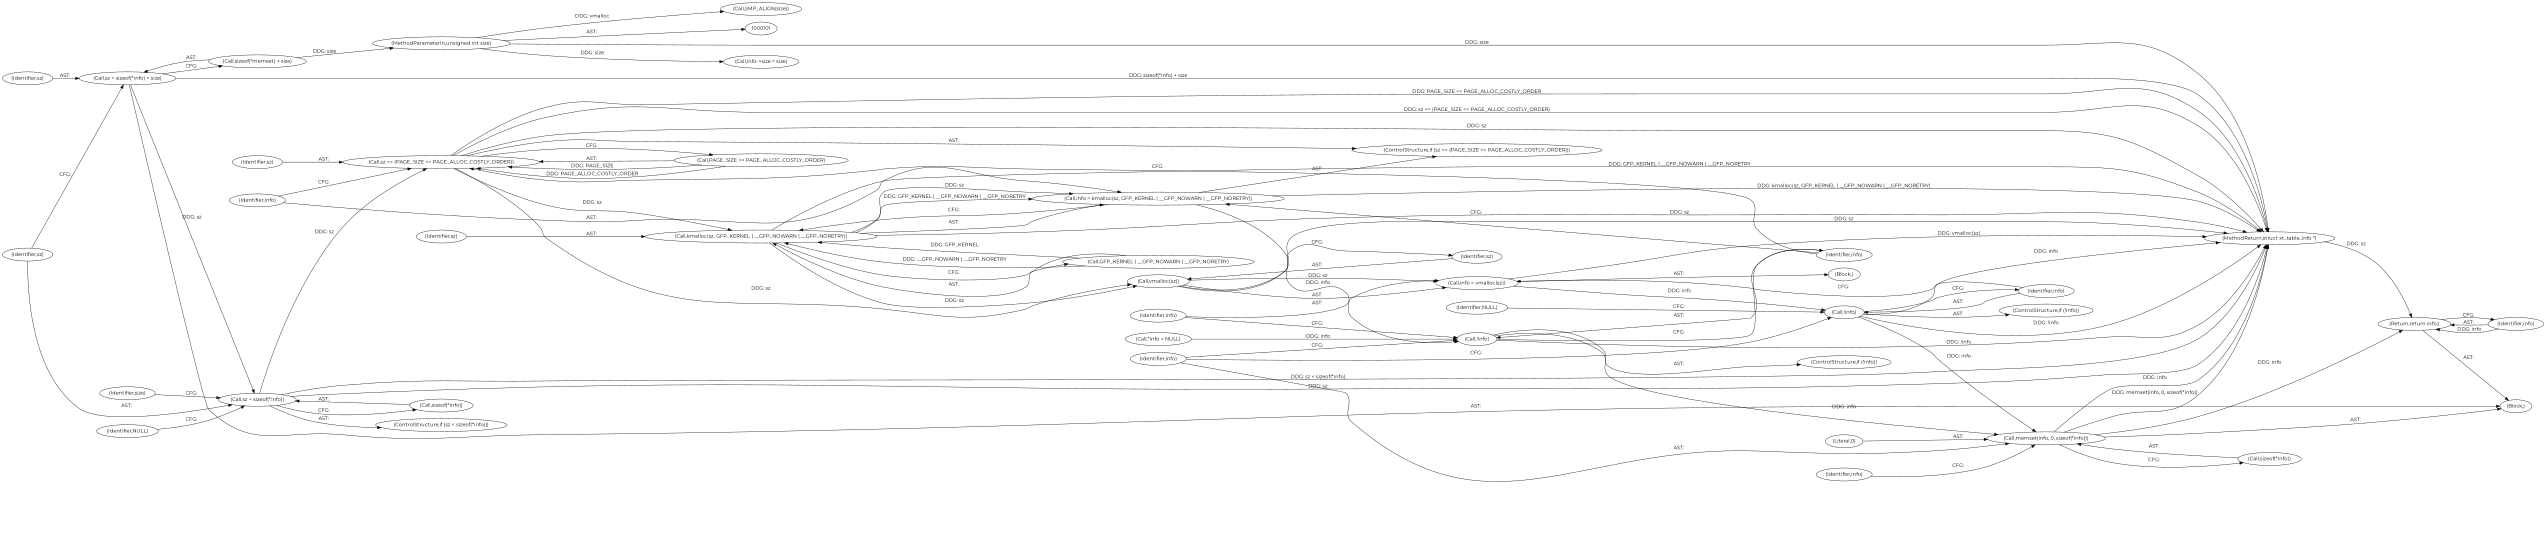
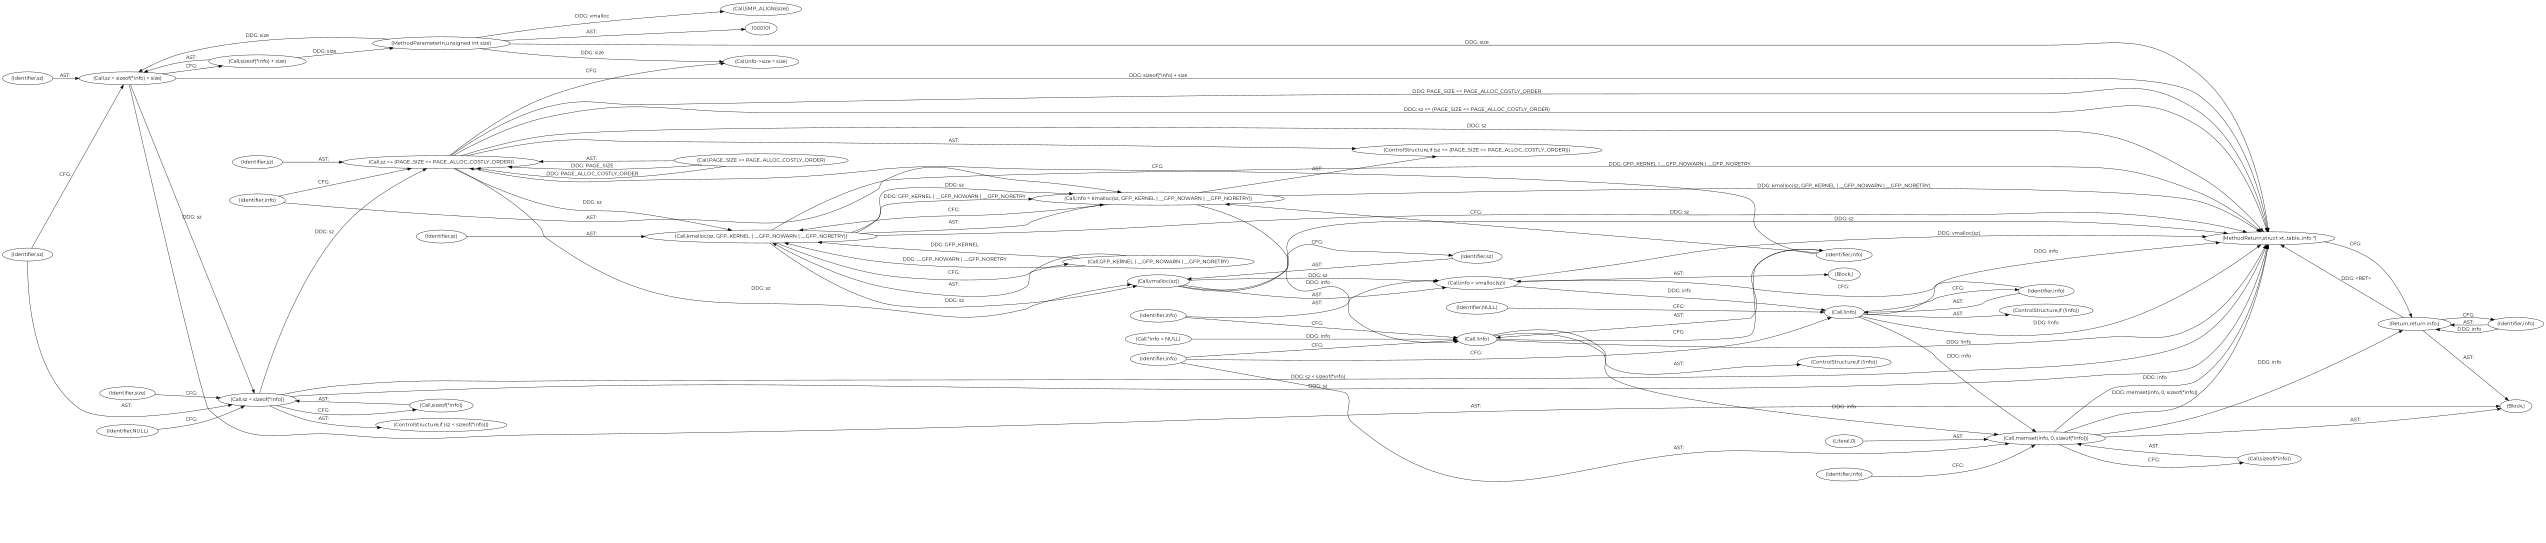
edge "(MethodParameterIn,unsigned int size)" -> "(Call,sz = sizeof(*info) + size)": added, label "DDG: size"
node "(Call,sizeof(*memset) + size)": label "(Call,sizeof(*memset) + size)" -> "(Call,sizeof(*info) + size)"
edge "(Call,sz <= (PAGE_SIZE << PAGE_ALLOC_COSTLY_ORDER))" -> "(Call,PAGE_SIZE << PAGE_ALLOC_COSTLY_ORDER)": now "(Call,sz <= (PAGE_SIZE << PAGE_ALLOC_COSTLY_ORDER))" -> "(Call,info->size = size)"
edge "(MethodReturn,struct xt_table_info *)" -> "(Return,return info;)": label "DDG: sz" -> "CFG: "
edge "(Return,return info;)" -> "(MethodReturn,struct xt_table_info *)": added, label "DDG: <RET>"
